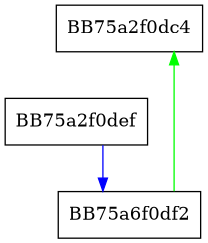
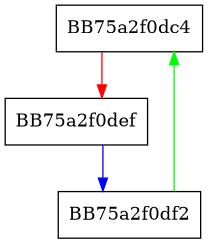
edge "BB75a2f0dc4" -> "BB75a2f0def": added
node "BB75a6f0df2": label "BB75a6f0df2" -> "BB75a2f0df2"
